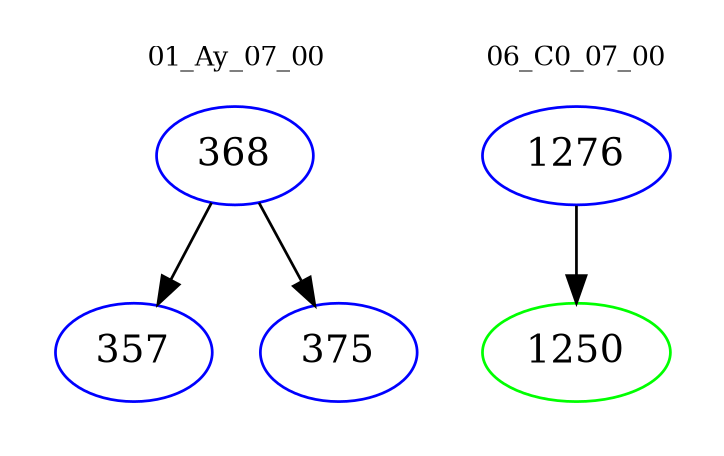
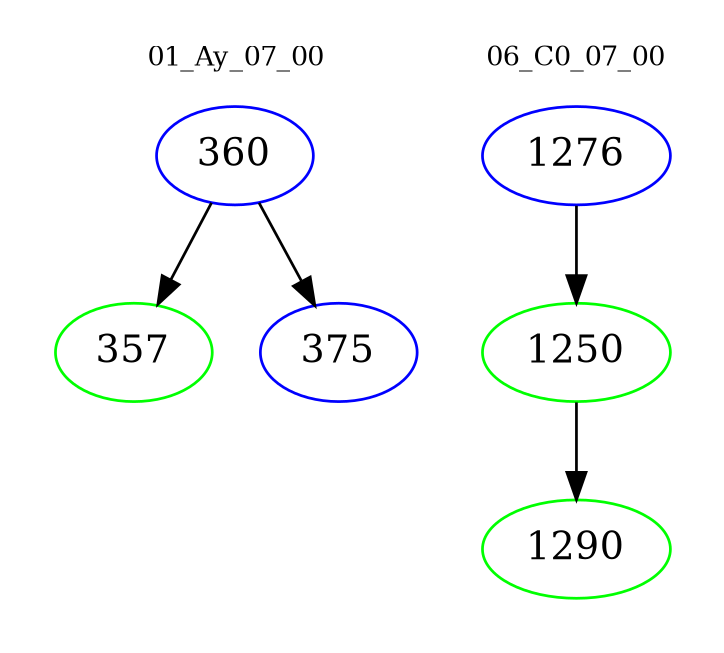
node "368": label "368" -> "360"
node "357": color blue -> green
node "1290": added
